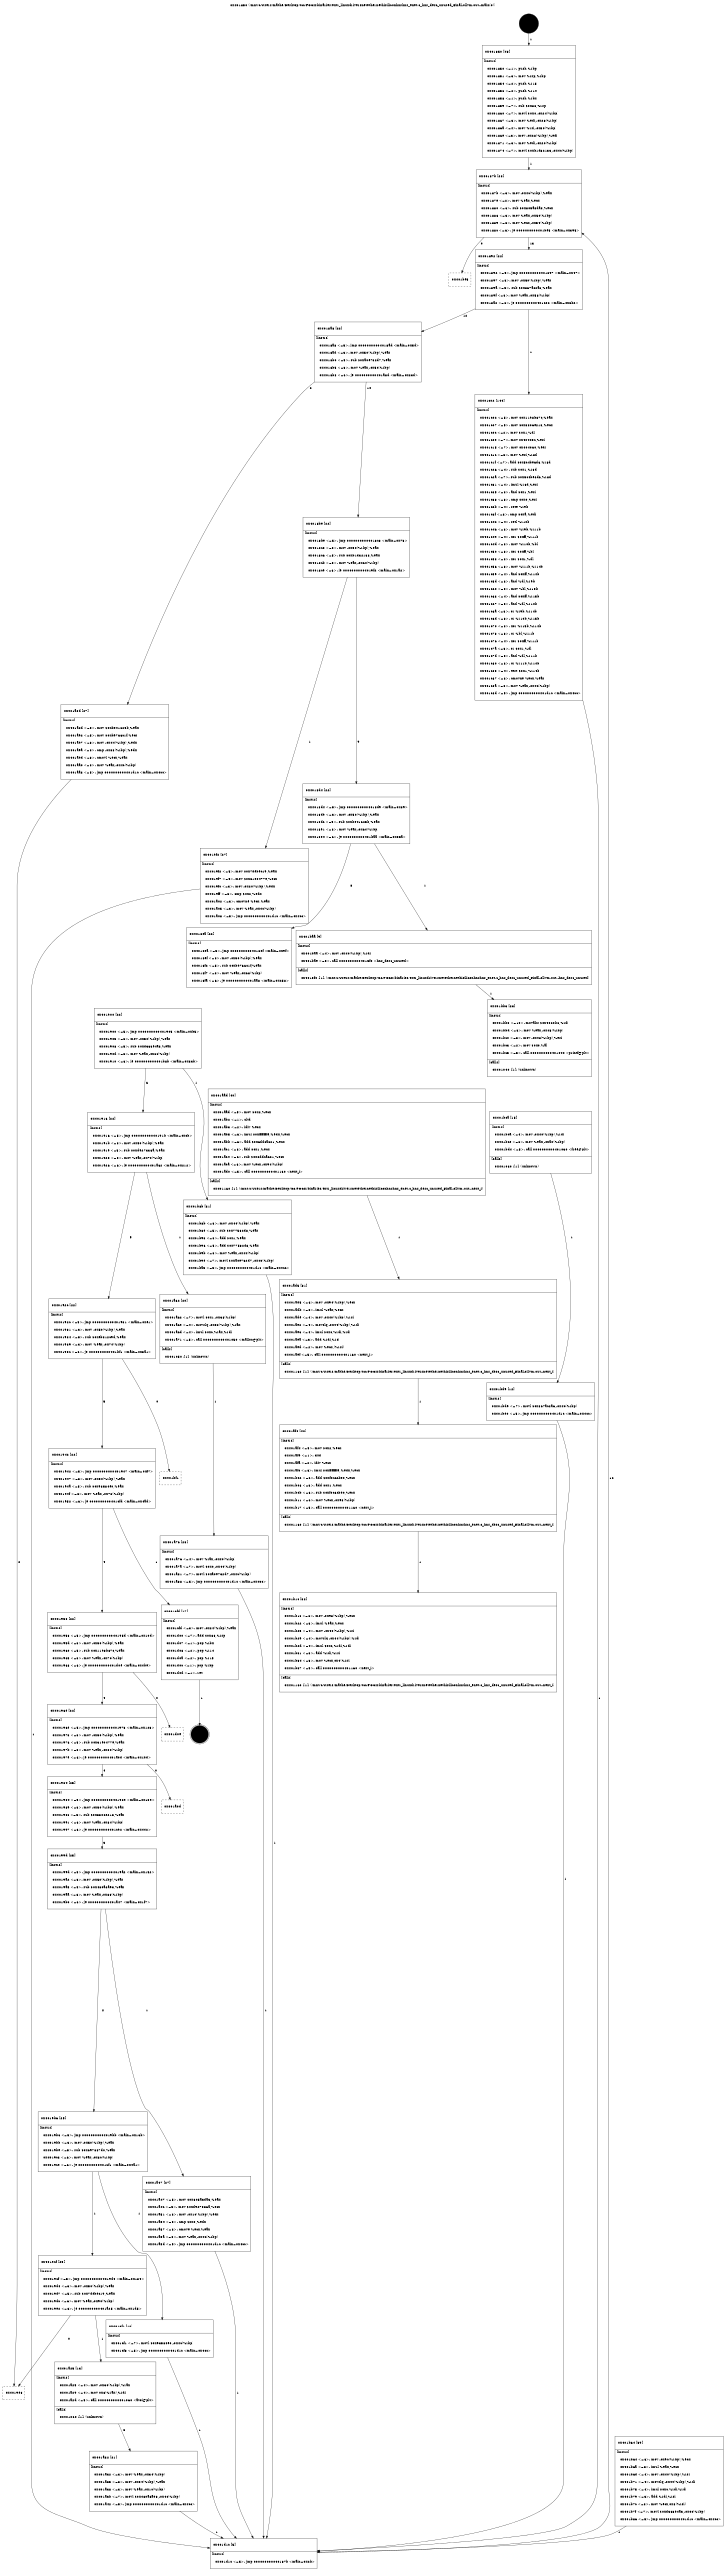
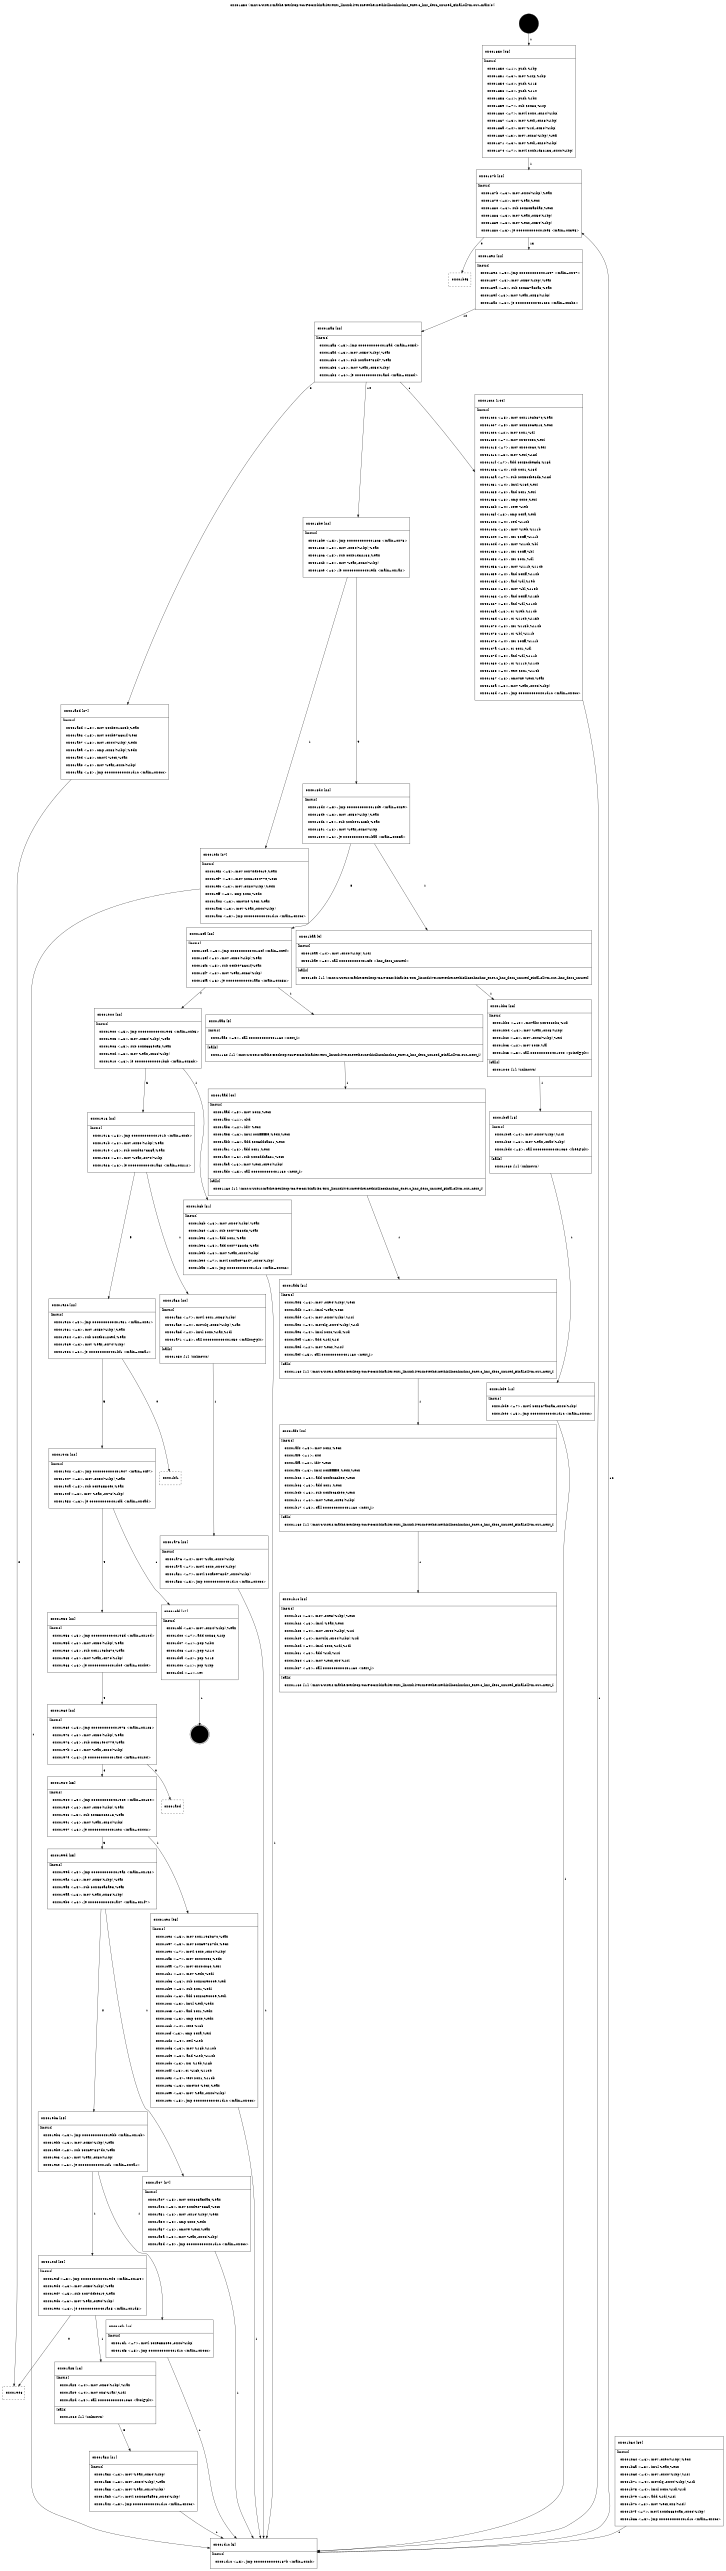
edge "0x401892 [22]" -> "0x401c02 [144]": now "0x4018a8 [22]" -> "0x401c02 [144]"
edge "0x4018ea [22]" -> "0x401900 [22]": added, label "7"
node "0x401aa8 [5]": added
edge "0x401bb3 [23]" -> "0x401bca [15]": added, label "1"
node "0x401d0e": removed
node "0x401c92 [95]": added
